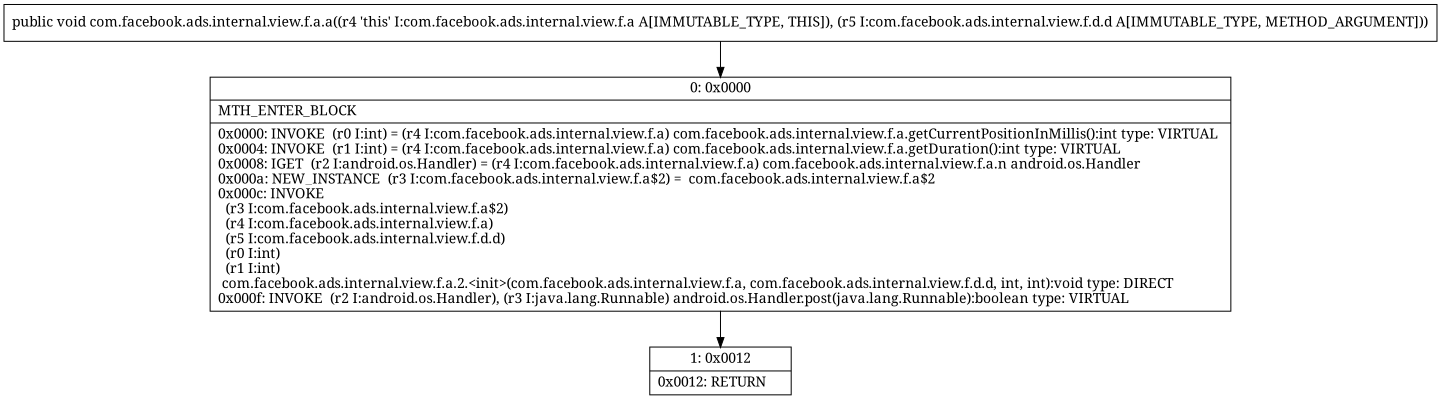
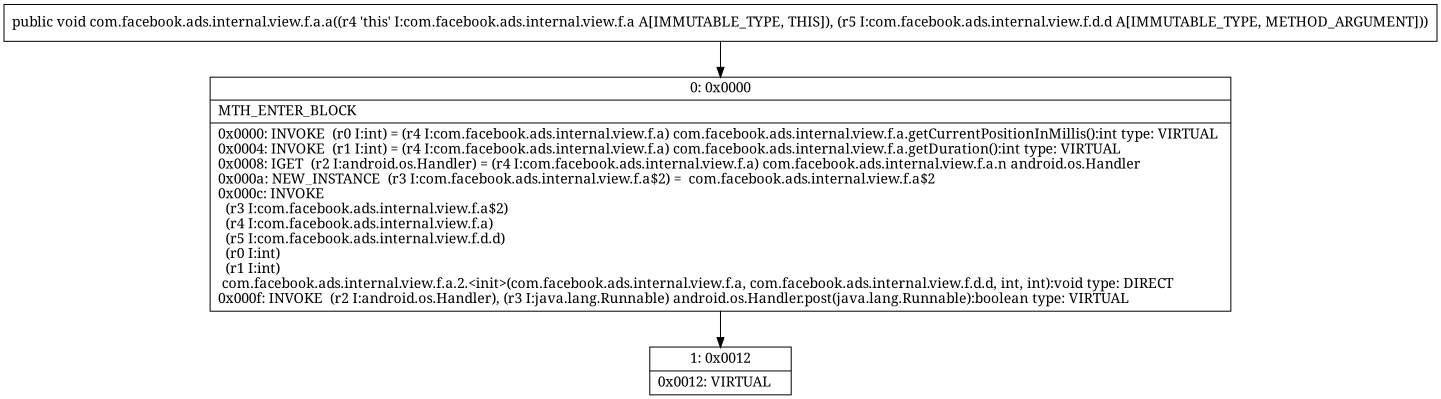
node "1: 0x0012": text "0x0012: RETURN" -> "0x0012: VIRTUAL"
